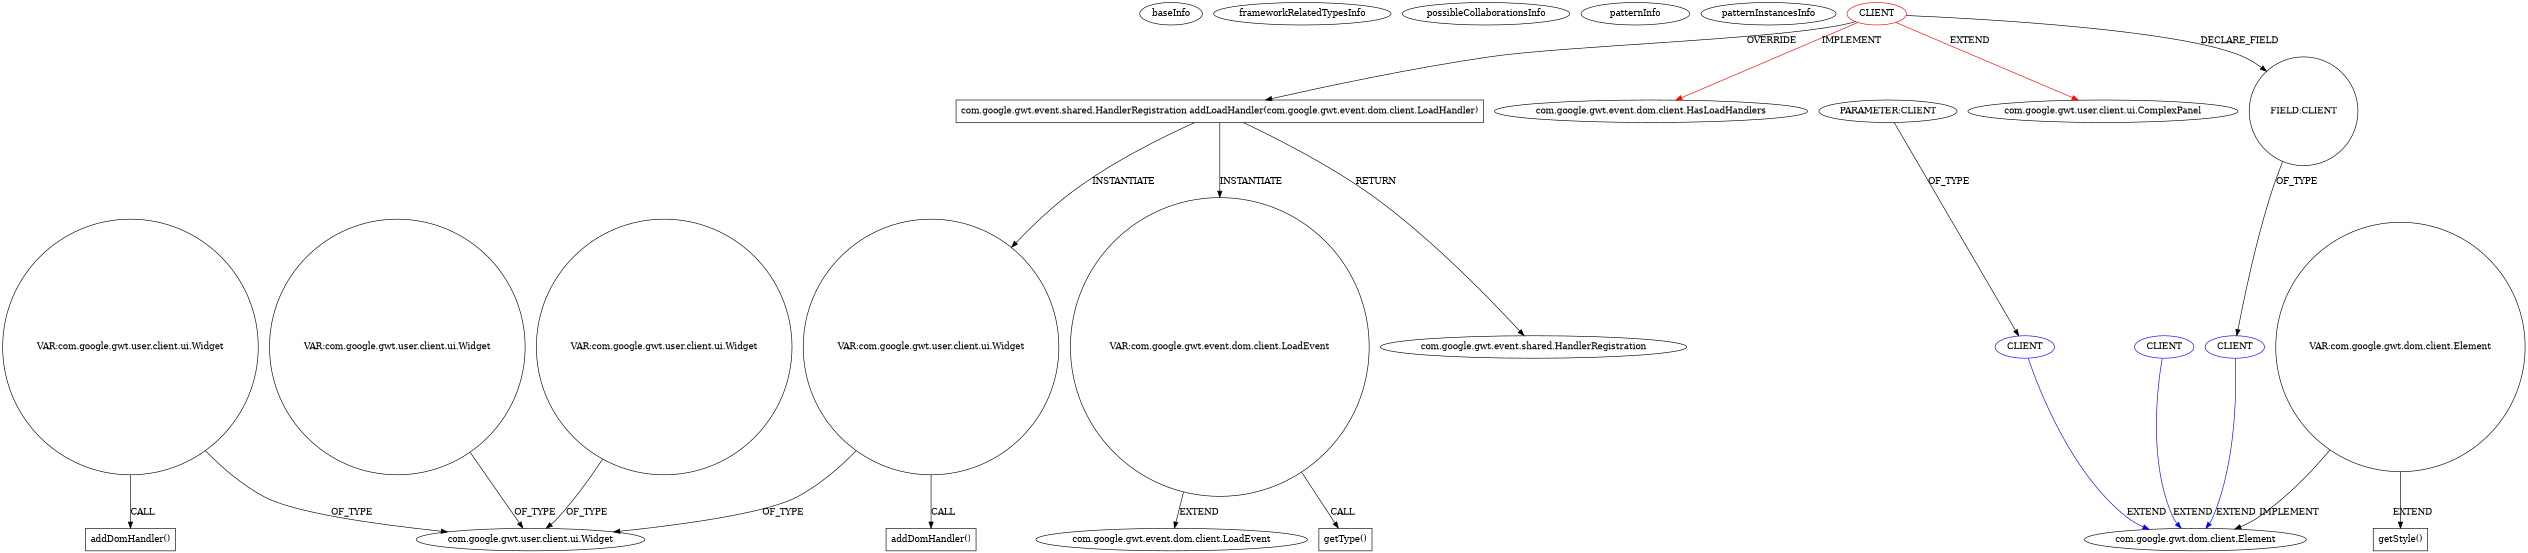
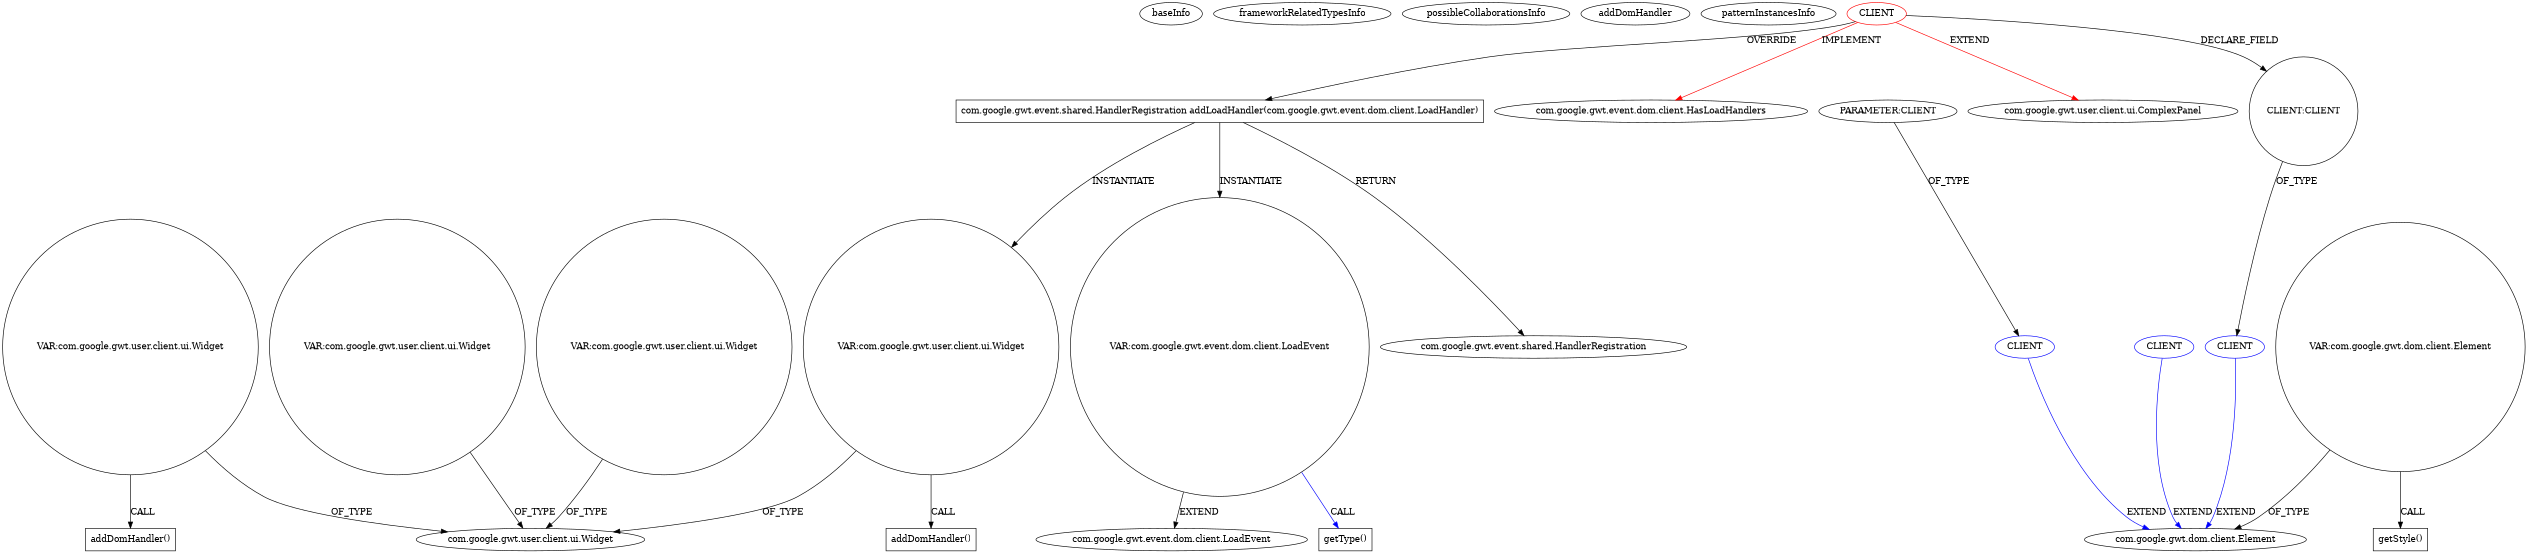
node "patternInfo": label "patternInfo" -> "addDomHandler"
node "FIELD:CLIENT": label "FIELD:CLIENT" -> "CLIENT:CLIENT"
edge "VAR:com.google.gwt.event.dom.client.LoadEvent" -> "getType()": color black -> blue
edge "VAR:com.google.gwt.dom.client.Element" -> "com.google.gwt.dom.client.Element": label "IMPLEMENT" -> "OF_TYPE"
edge "VAR:com.google.gwt.dom.client.Element" -> "getStyle()": label "EXTEND" -> "CALL"
